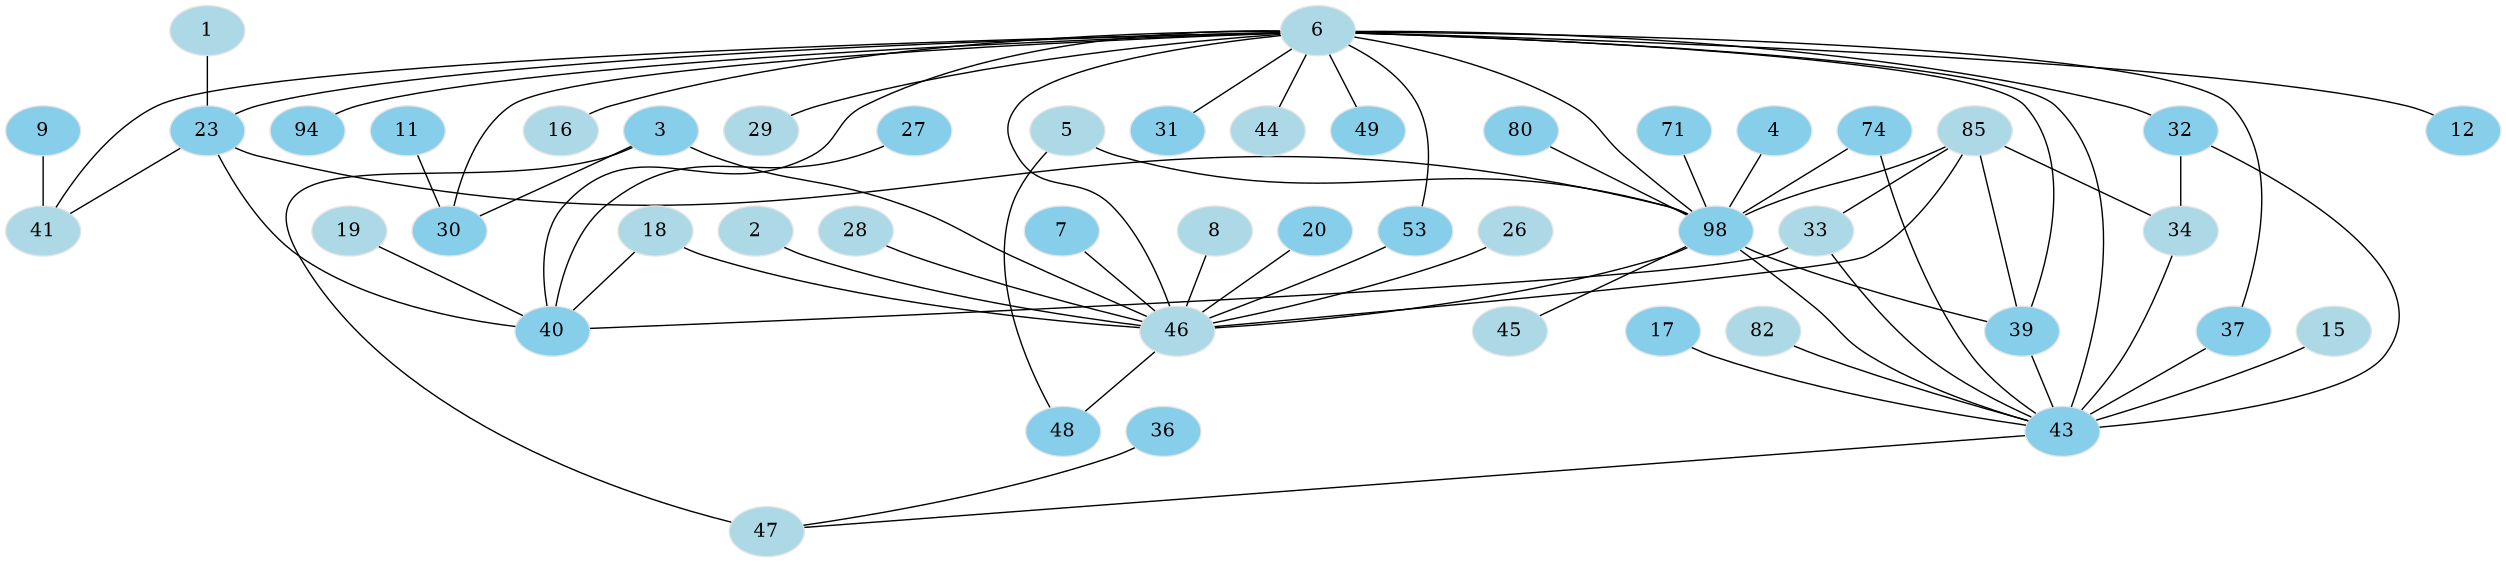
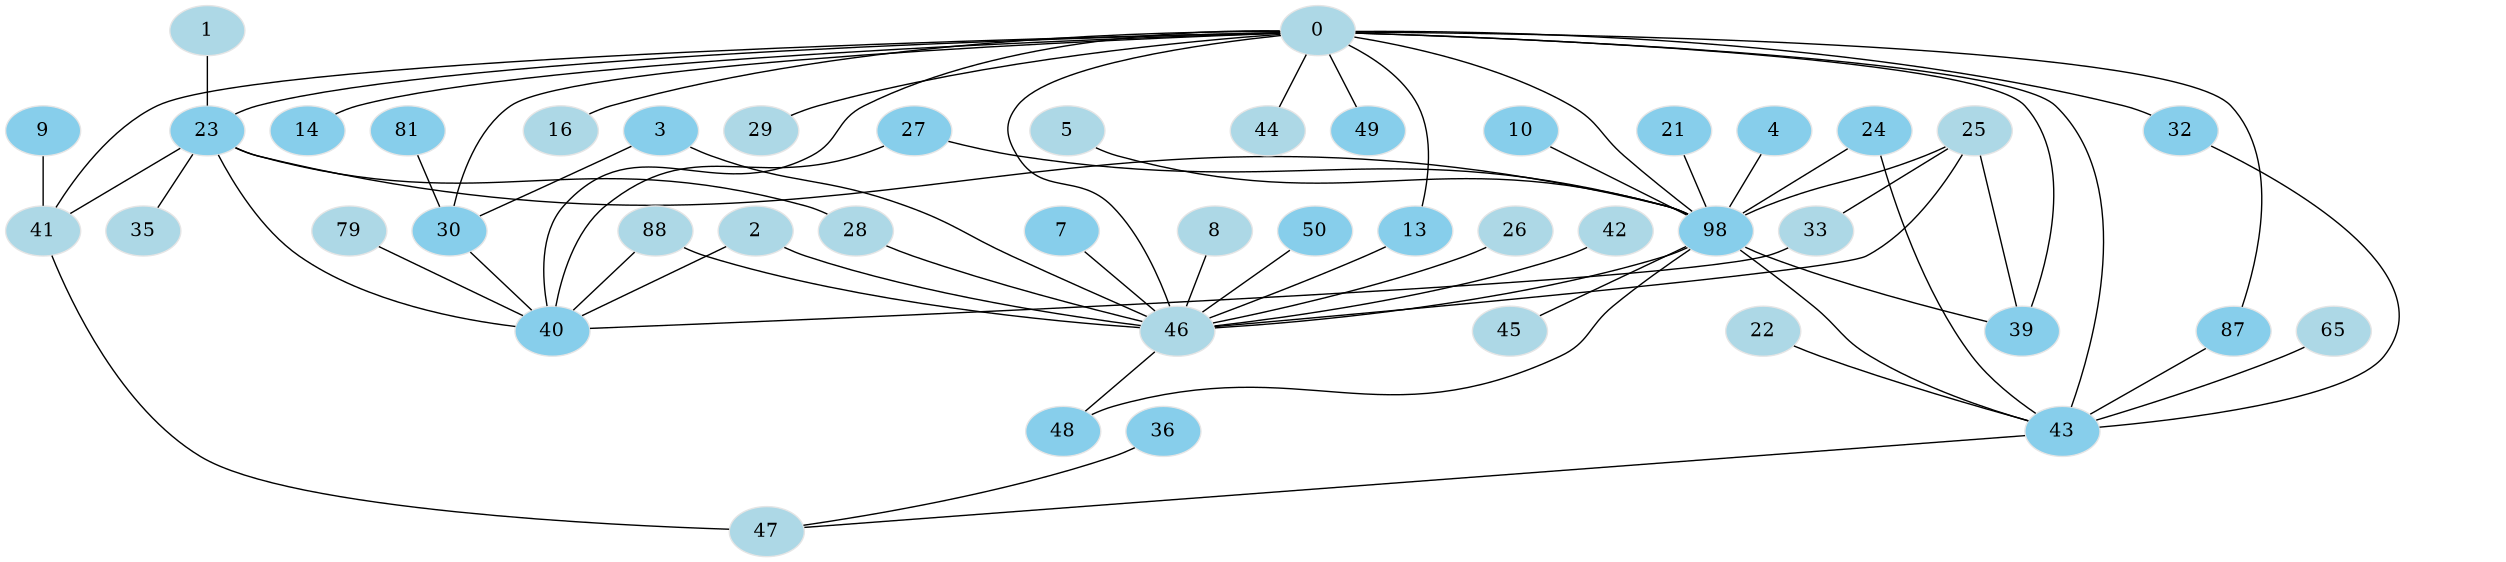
node "6": label "6" -> "0"
node "94": label "94" -> "14"
node "11": label "11" -> "81"
node "31": removed
node "80": label "80" -> "10"
node "71": label "71" -> "21"
node "74": label "74" -> "24"
node "85": label "85" -> "25"
node "12": removed
edge "27" -- "98": added
edge "23" -- "28": added
node "35": added
node "19": label "19" -> "79"
node "18": label "18" -> "88"
node "20": label "20" -> "50"
node "53": label "53" -> "13"
node "42": added
node "34": removed
edge "5" -- "48": now "98" -- "48"
edge "30" -- "40": added
edge "2" -- "40": added
edge "3" -- "47": now "41" -- "47"
node "17": removed
node "82": label "82" -> "22"
node "37": label "37" -> "87"
node "15": label "15" -> "65"
edge "33" -- "43": removed
edge "39" -- "43": removed
